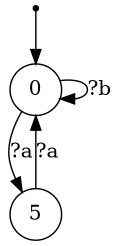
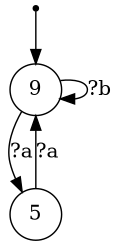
node "0": label "0" -> "9"
